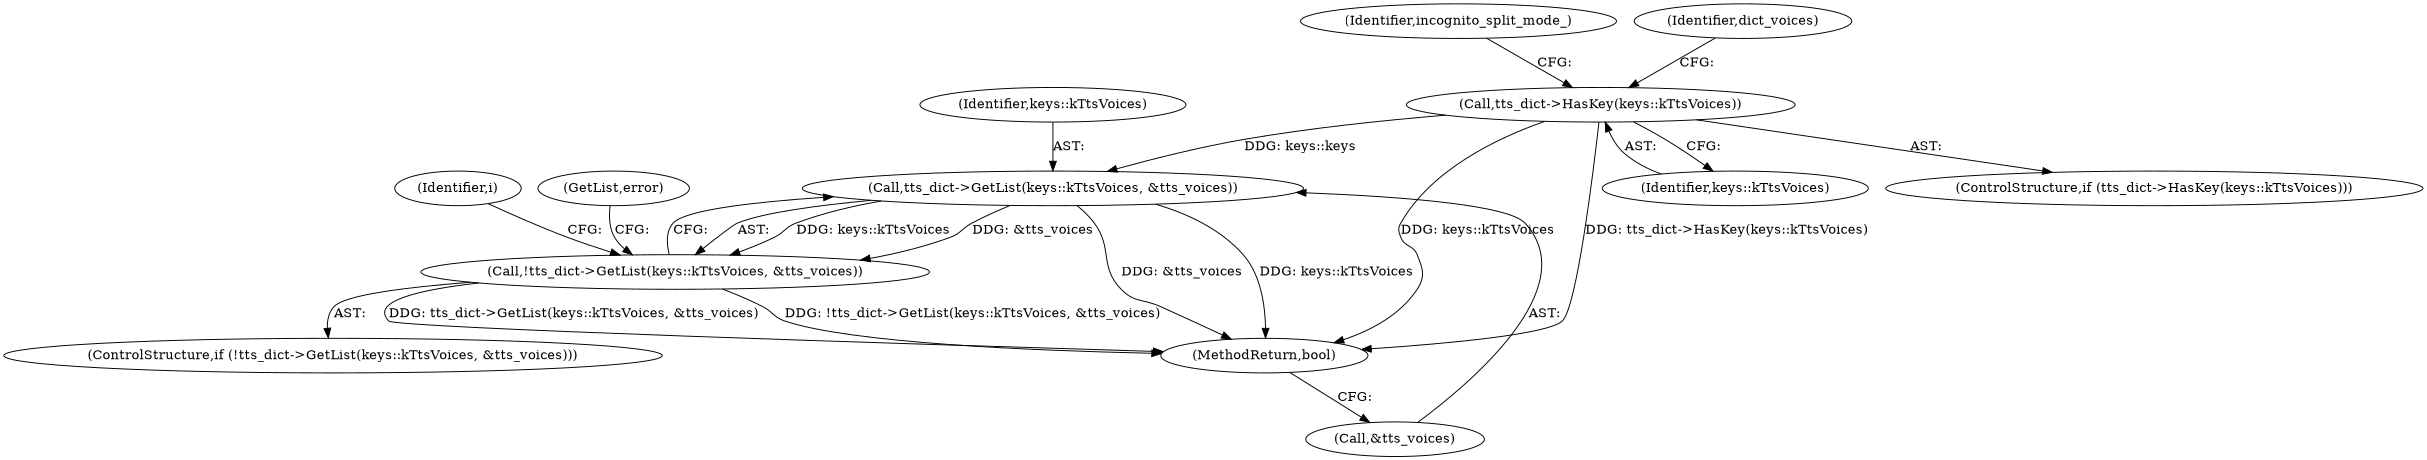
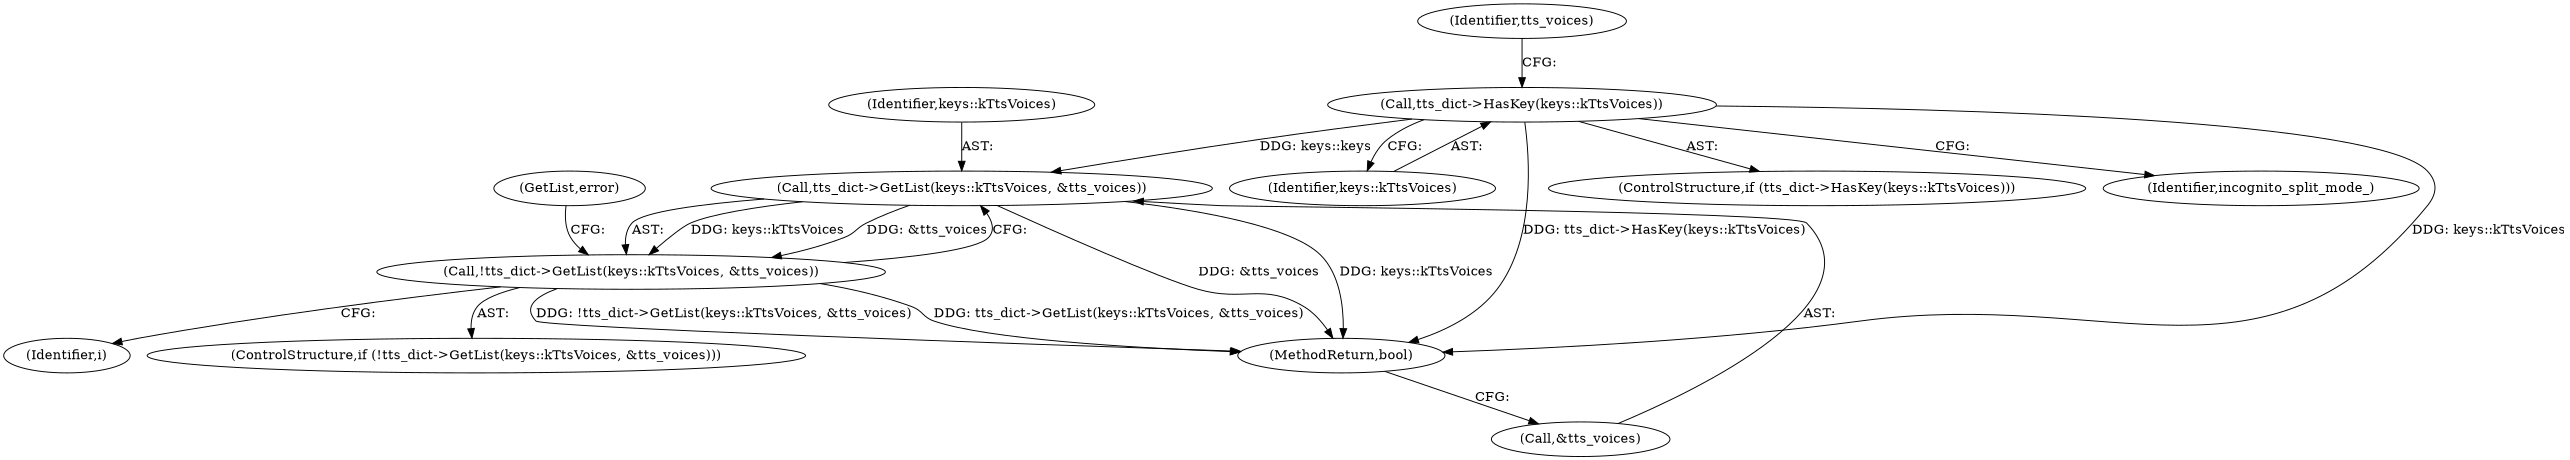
node "(Identifier,dict_voices)": label "(Identifier,dict_voices)" -> "(Identifier,tts_voices)"
edge "(Identifier,incognito_split_mode_)" -> "(Call,tts_dict->HasKey(keys::kTtsVoices))": reversed
edge "(Identifier,i)" -> "(Call,!tts_dict->GetList(keys::kTtsVoices, &tts_voices))": reversed
